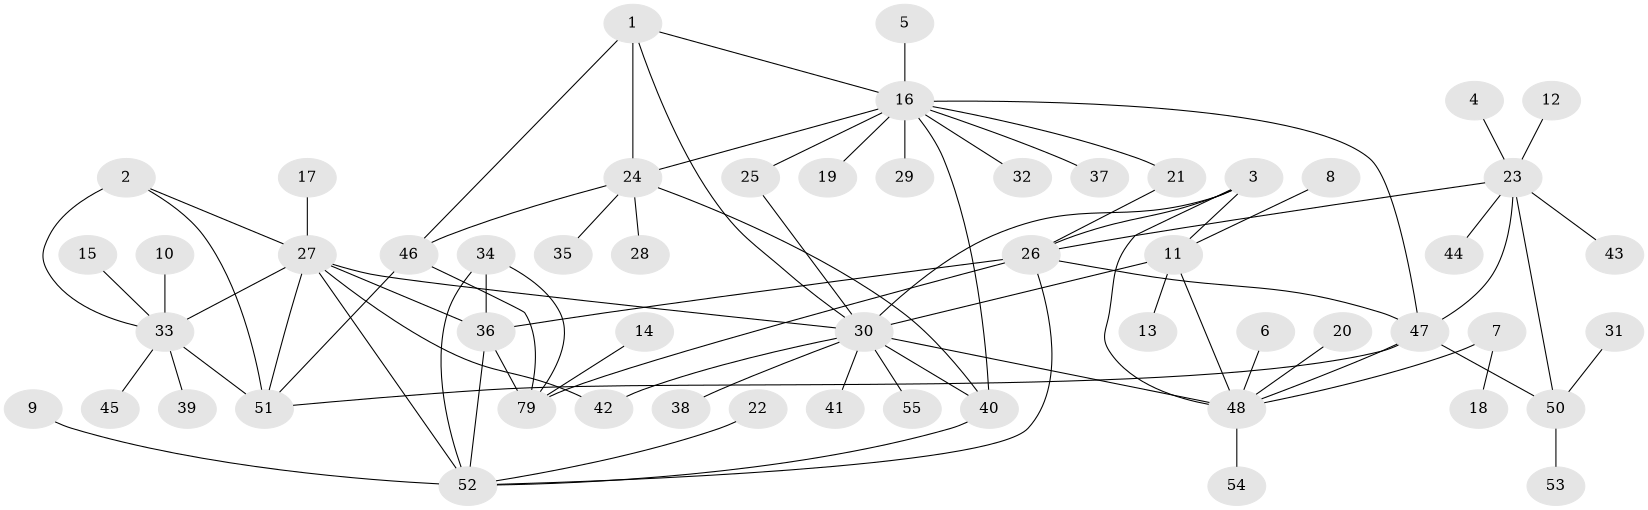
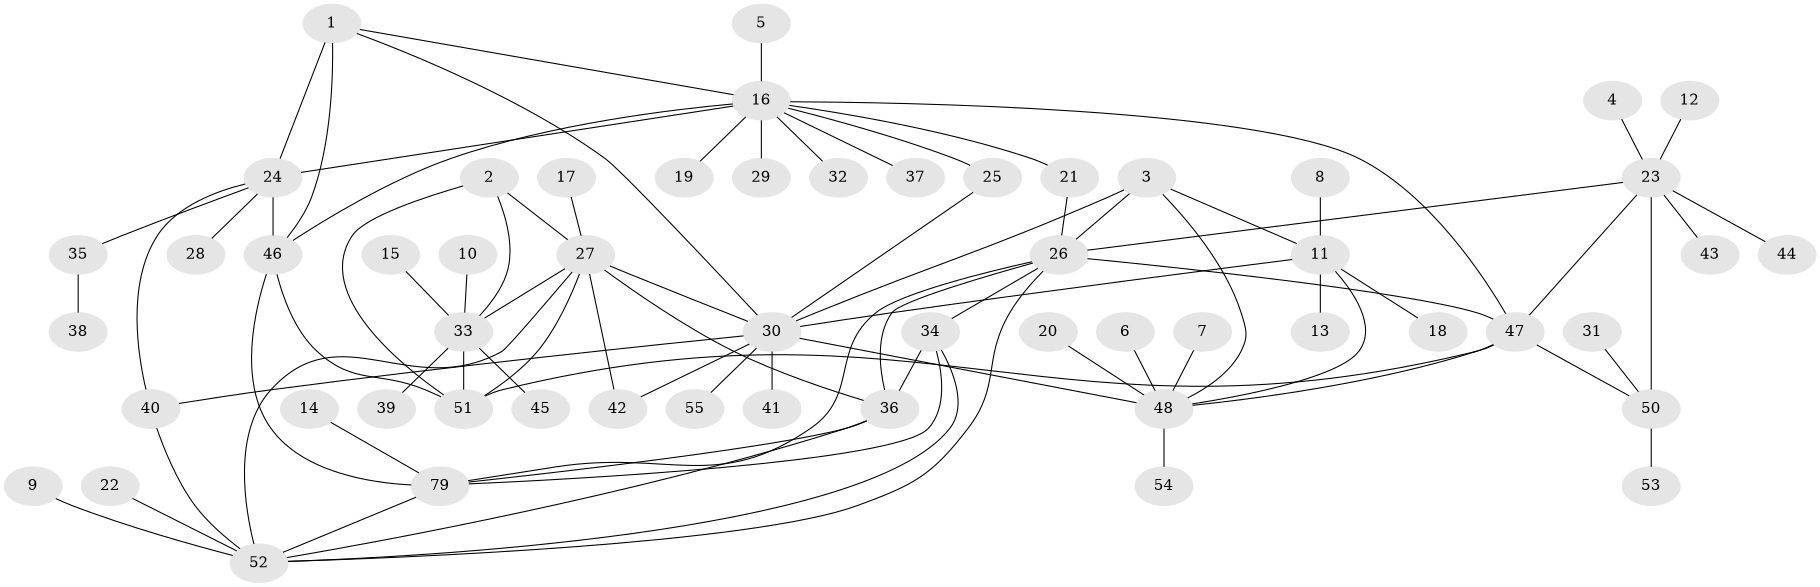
edge "16" -- "40": now "16" -- "46"
edge "26" -- "34": added
edge "7" -- "18": now "11" -- "18"
edge "30" -- "38": now "35" -- "38"
edge "79" -- "52": added
